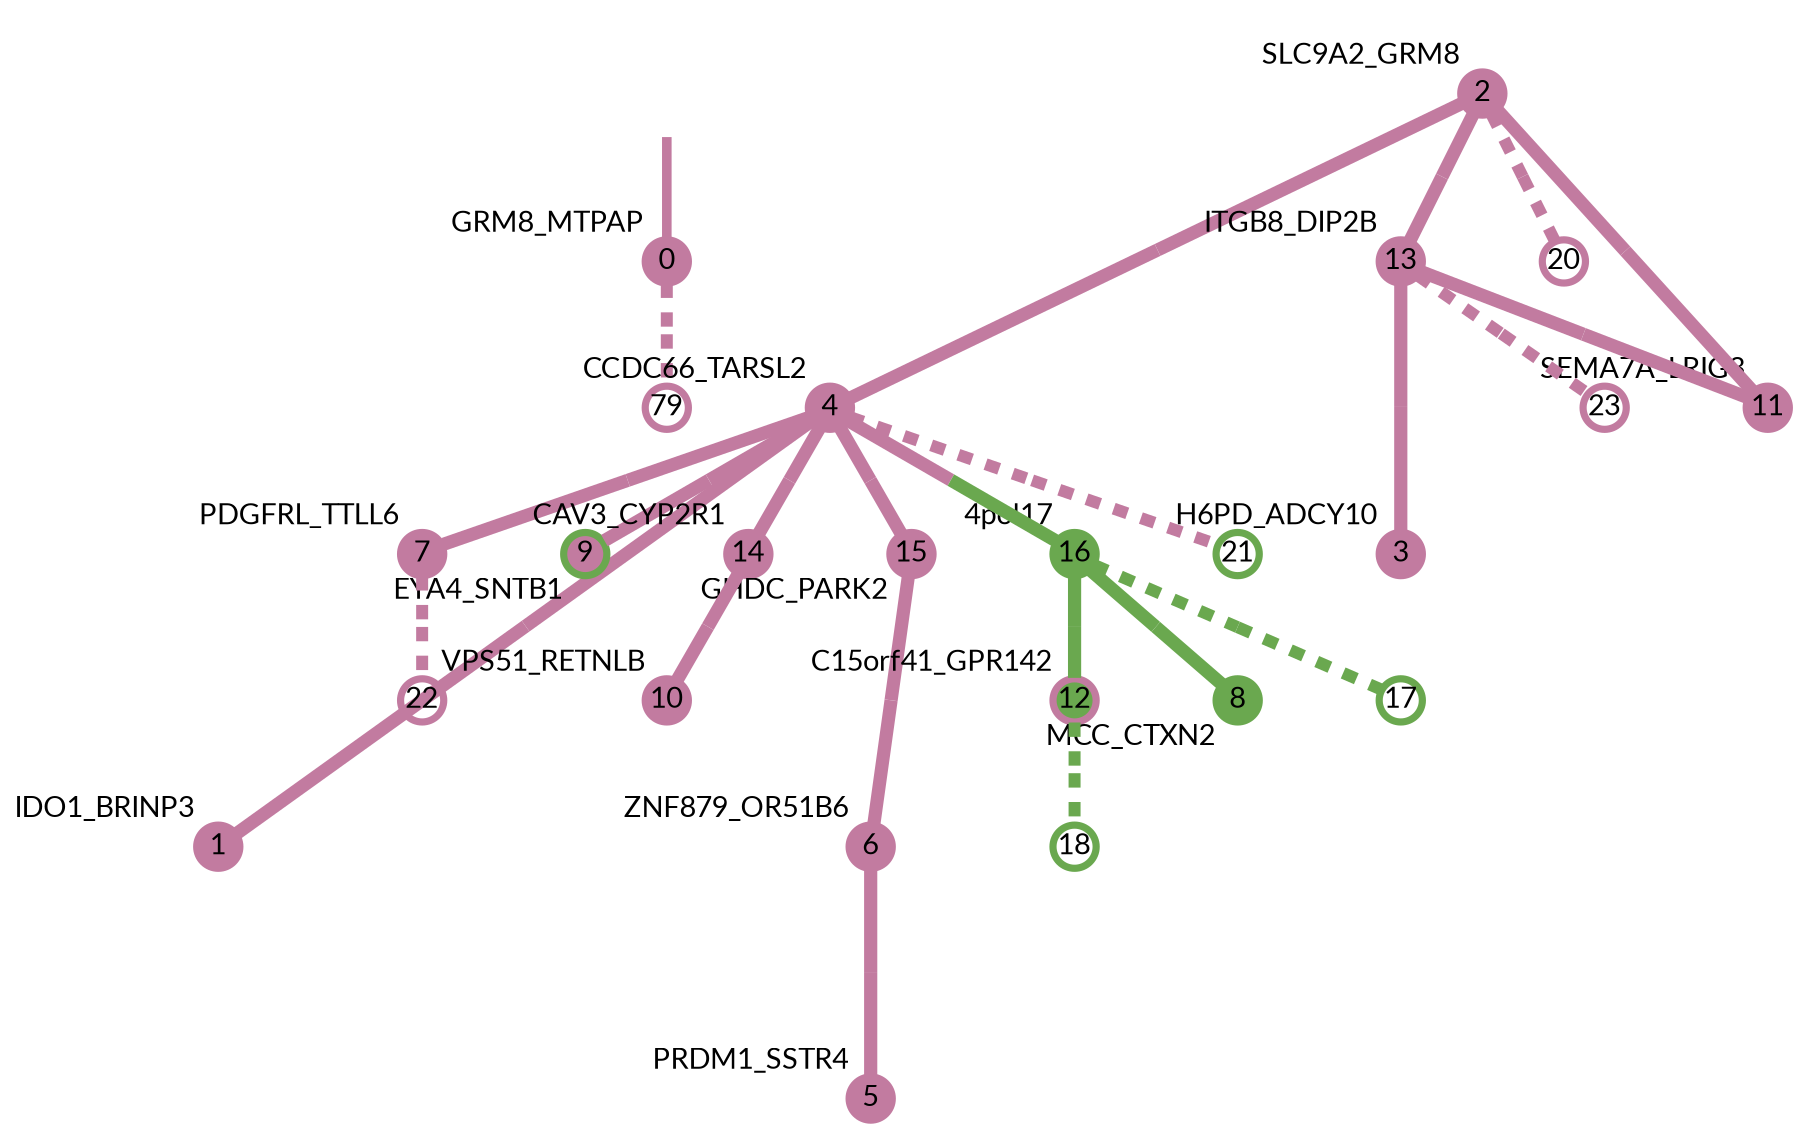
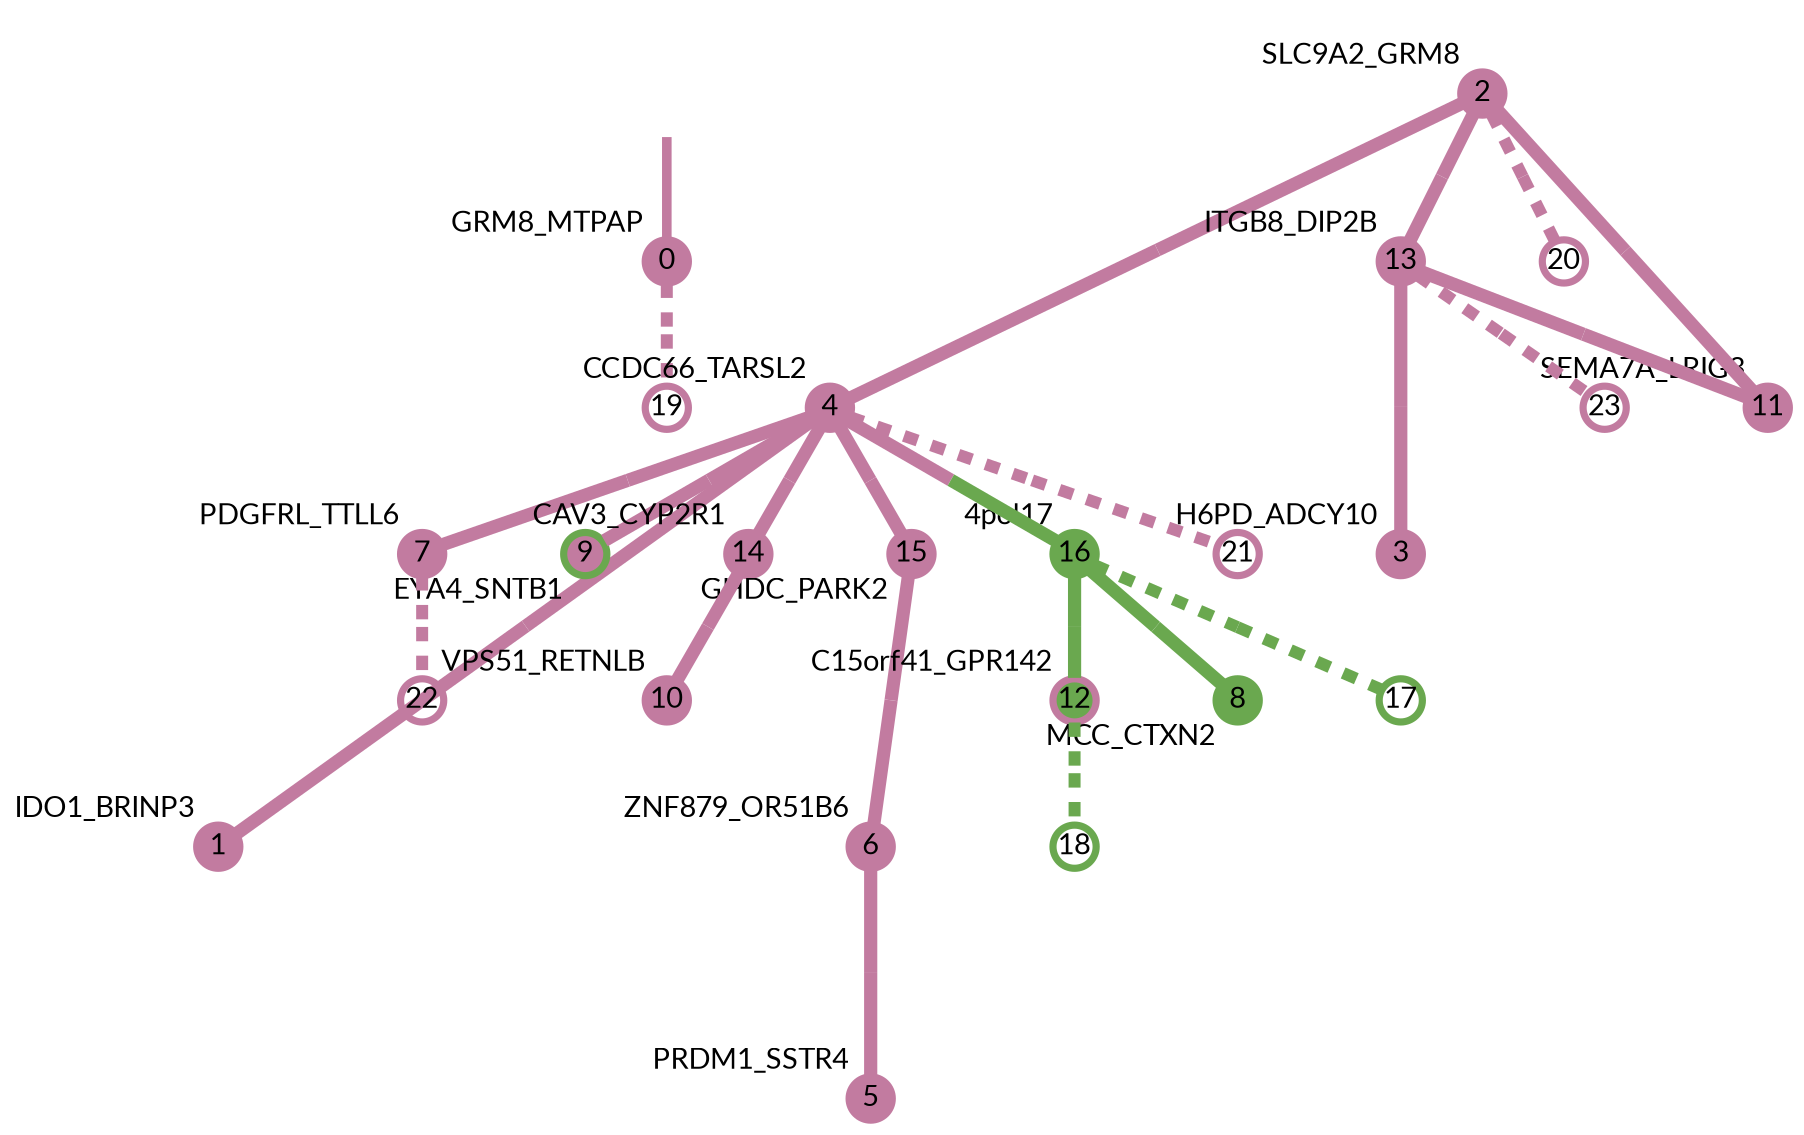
node "79": label "79" -> "19"
node "21": color #6aa84fff -> #c27ba0ff
